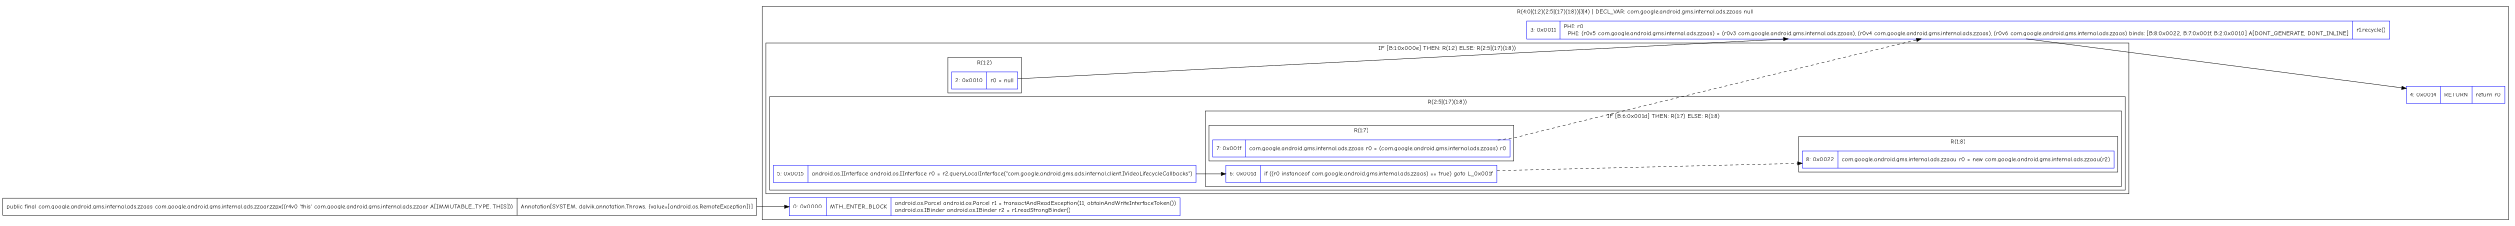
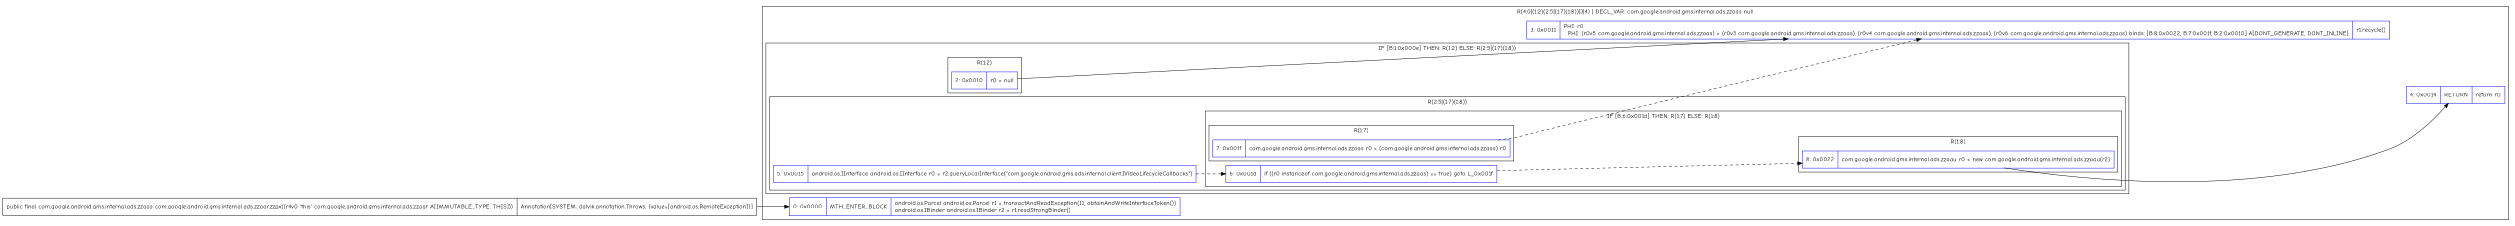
edge "3: 0x0011" -> "4: 0x0014": now "8: 0x0022" -> "4: 0x0014"
edge "5: 0x0015" -> "6: 0x001d": style solid -> dashed
